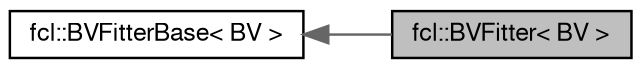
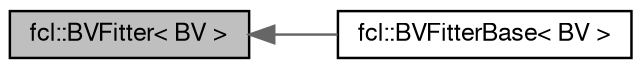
edge "fcl::BVFitter< BV >" -> "fcl::BVFitterBase< BV >": reversed
